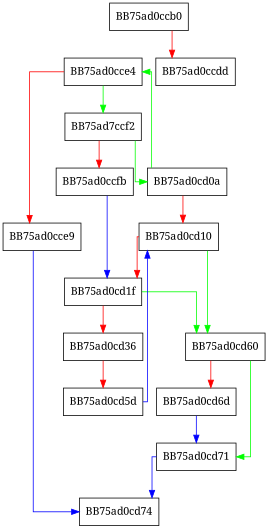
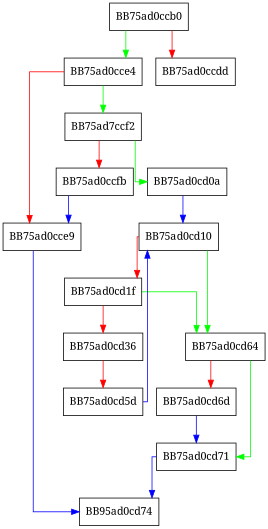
edge "BB75ad0cd0a" -> "BB75ad0cce4": now "BB75ad0ccb0" -> "BB75ad0cce4"
edge "BB75ad0cd0a" -> "BB75ad0cd10": color red -> blue
edge "BB75ad0ccfb" -> "BB75ad0cd1f": now "BB75ad0ccfb" -> "BB75ad0cce9"
node "BB75ad0cd60": label "BB75ad0cd60" -> "BB75ad0cd64"
node "BB75ad0cd74": label "BB75ad0cd74" -> "BB95ad0cd74"
